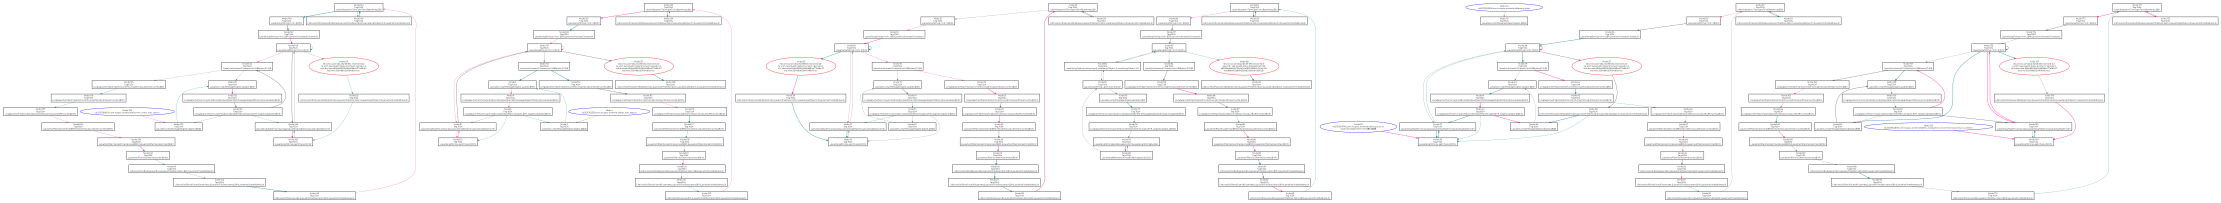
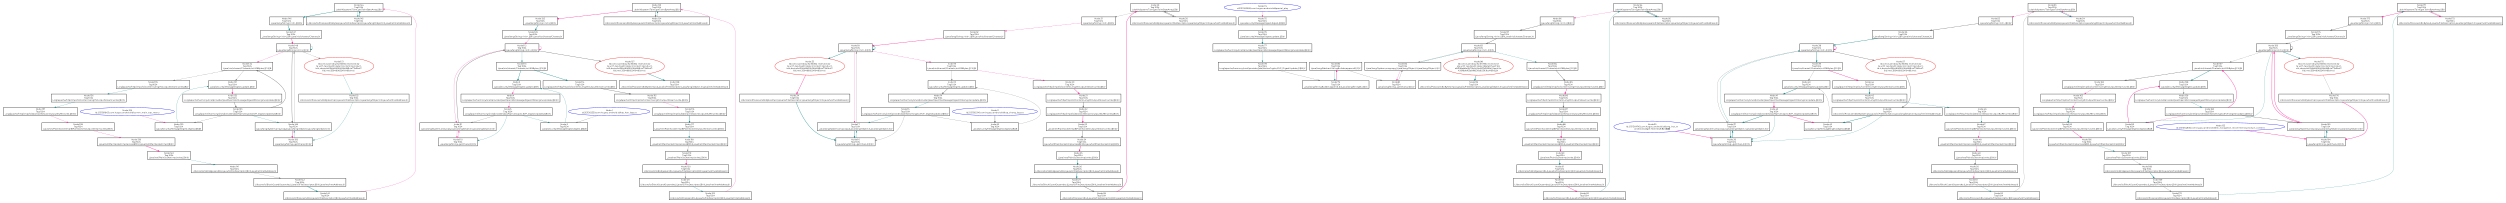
edge "Node:81 Tag:1024 Ljava/lang/String;_getChars,(II[CI)V" -> "Node:76 Tag:1024 Ljava/security/MessageDigest;update,([B)V": now "Node:75 Tag:1024 Ljava/security/MessageDigest;digest,([B)[B" -> "Node:76 Tag:1024 Ljava/security/MessageDigest;update,([B)V"
edge "Node:161 Tag:1024 Ljava/security/MessageDigest;digest,([B)[B" -> "Node:158 Tag:1024 Ljava/security/MessageDigest;update,([B)V": color gray40 -> deeppink
node "Node:11 id:2131362341;com.kugou.android:id/top_chang_layout": added
edge "Node:156 Tag:1024 Ljava/lang/String;<init>,(II[C)V" -> "Node:161 Tag:1024 Ljava/security/MessageDigest;digest,([B)[B": style bold -> solid
